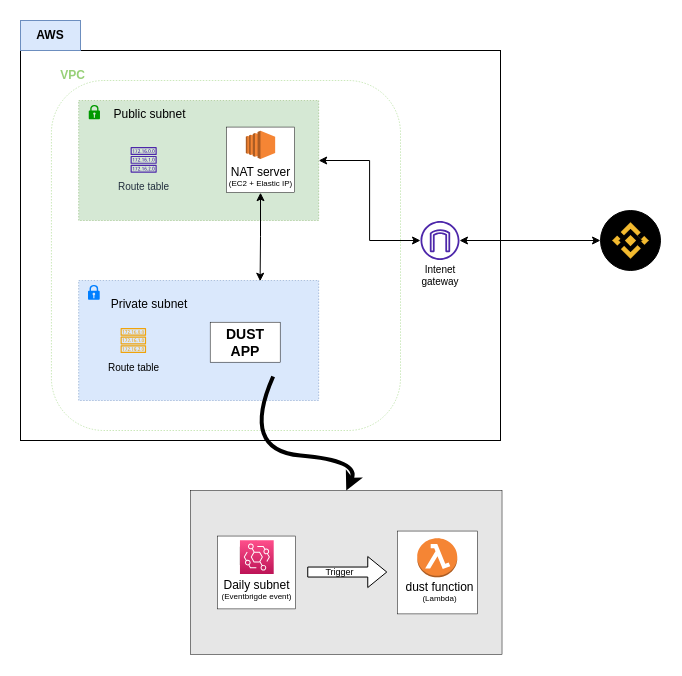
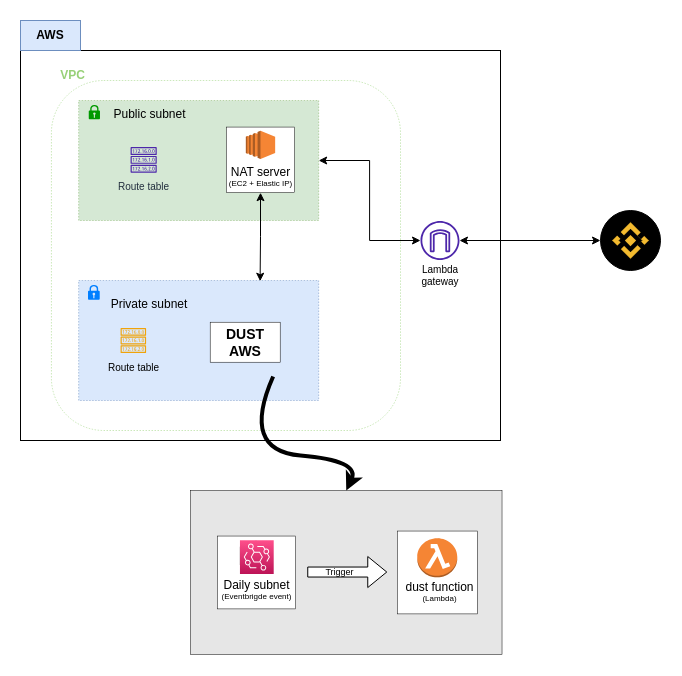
node "Intenet gateway": label "Intenet gateway" -> "Lambda gateway"
node "DUST APP": label "DUST APP" -> "DUST AWS"
